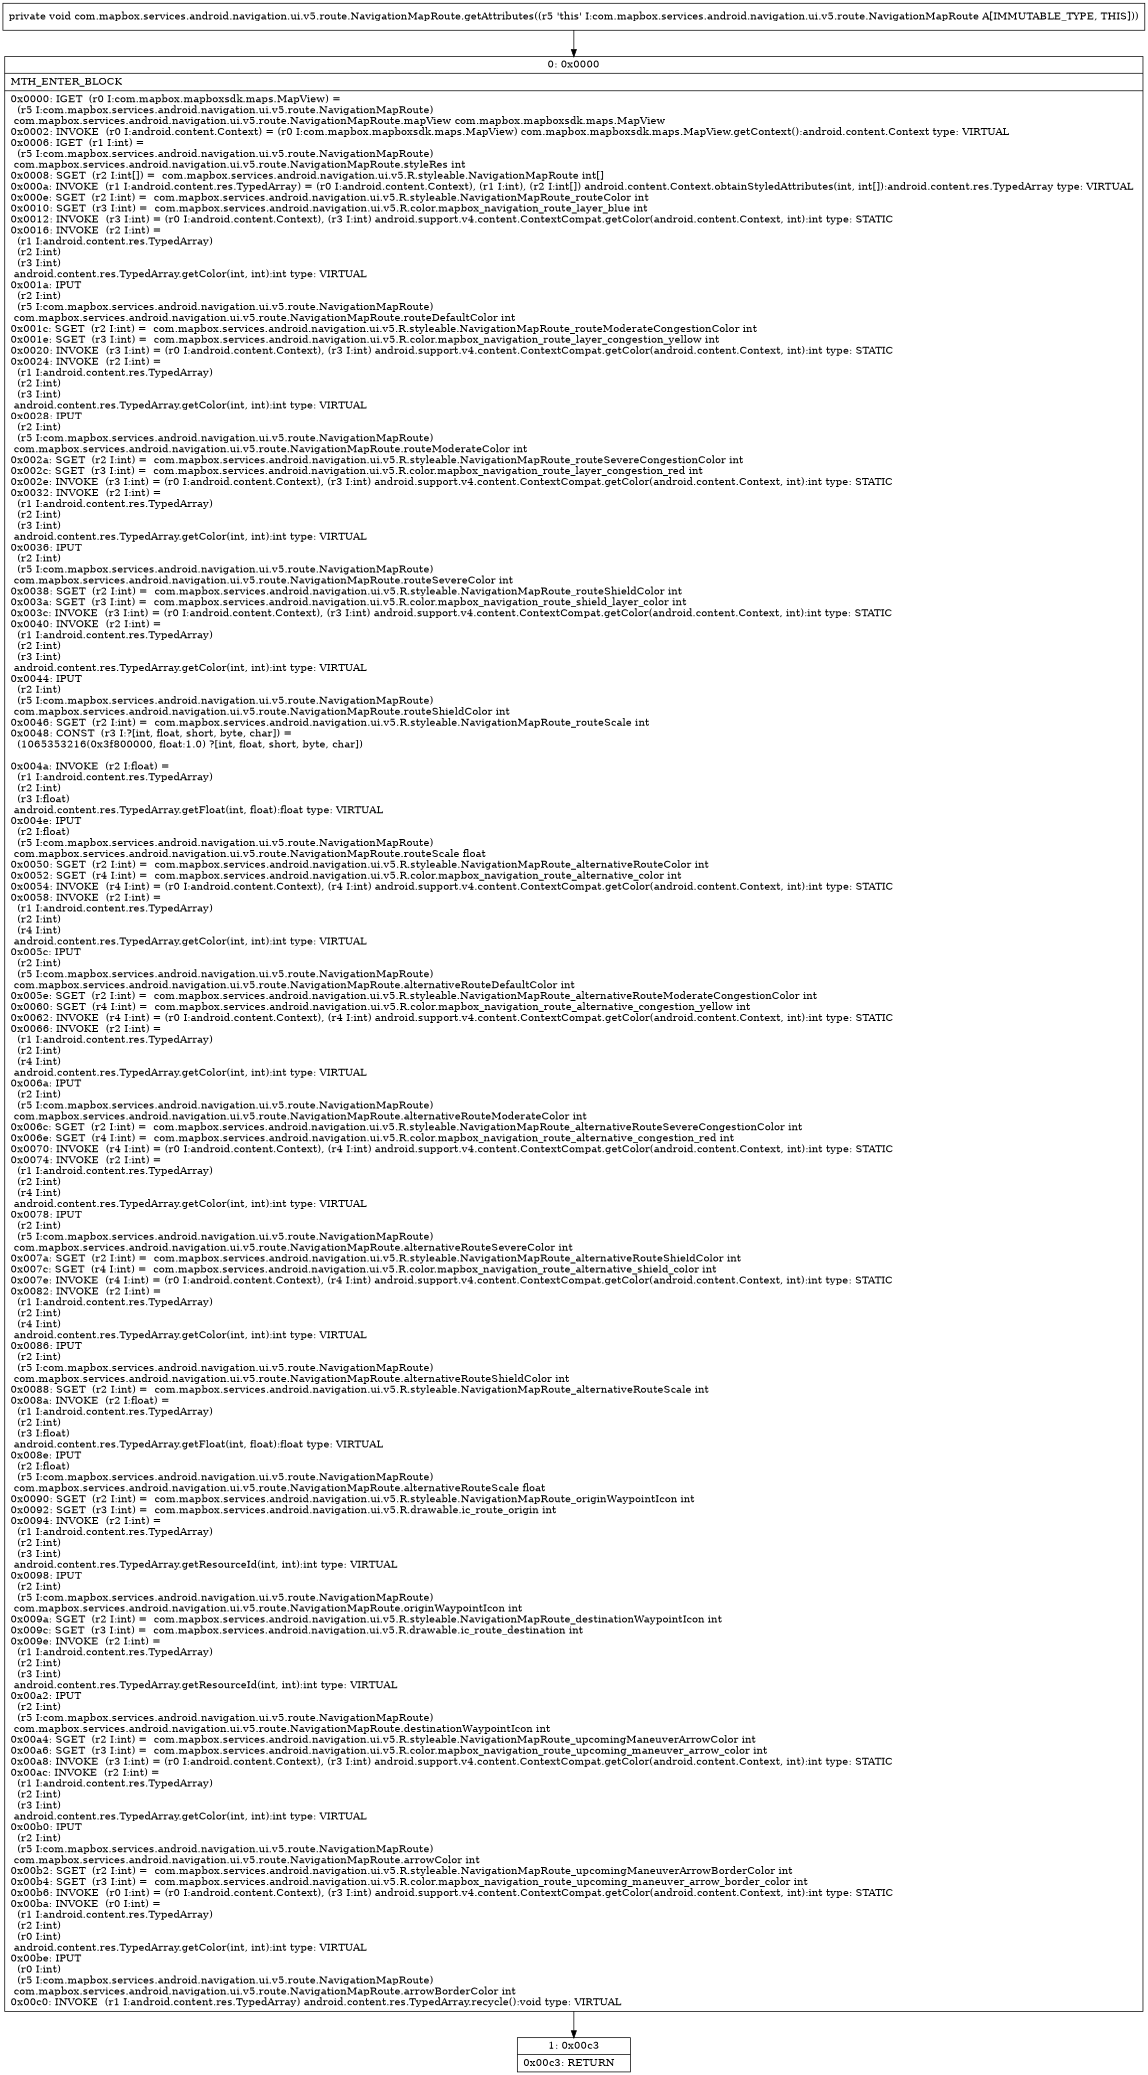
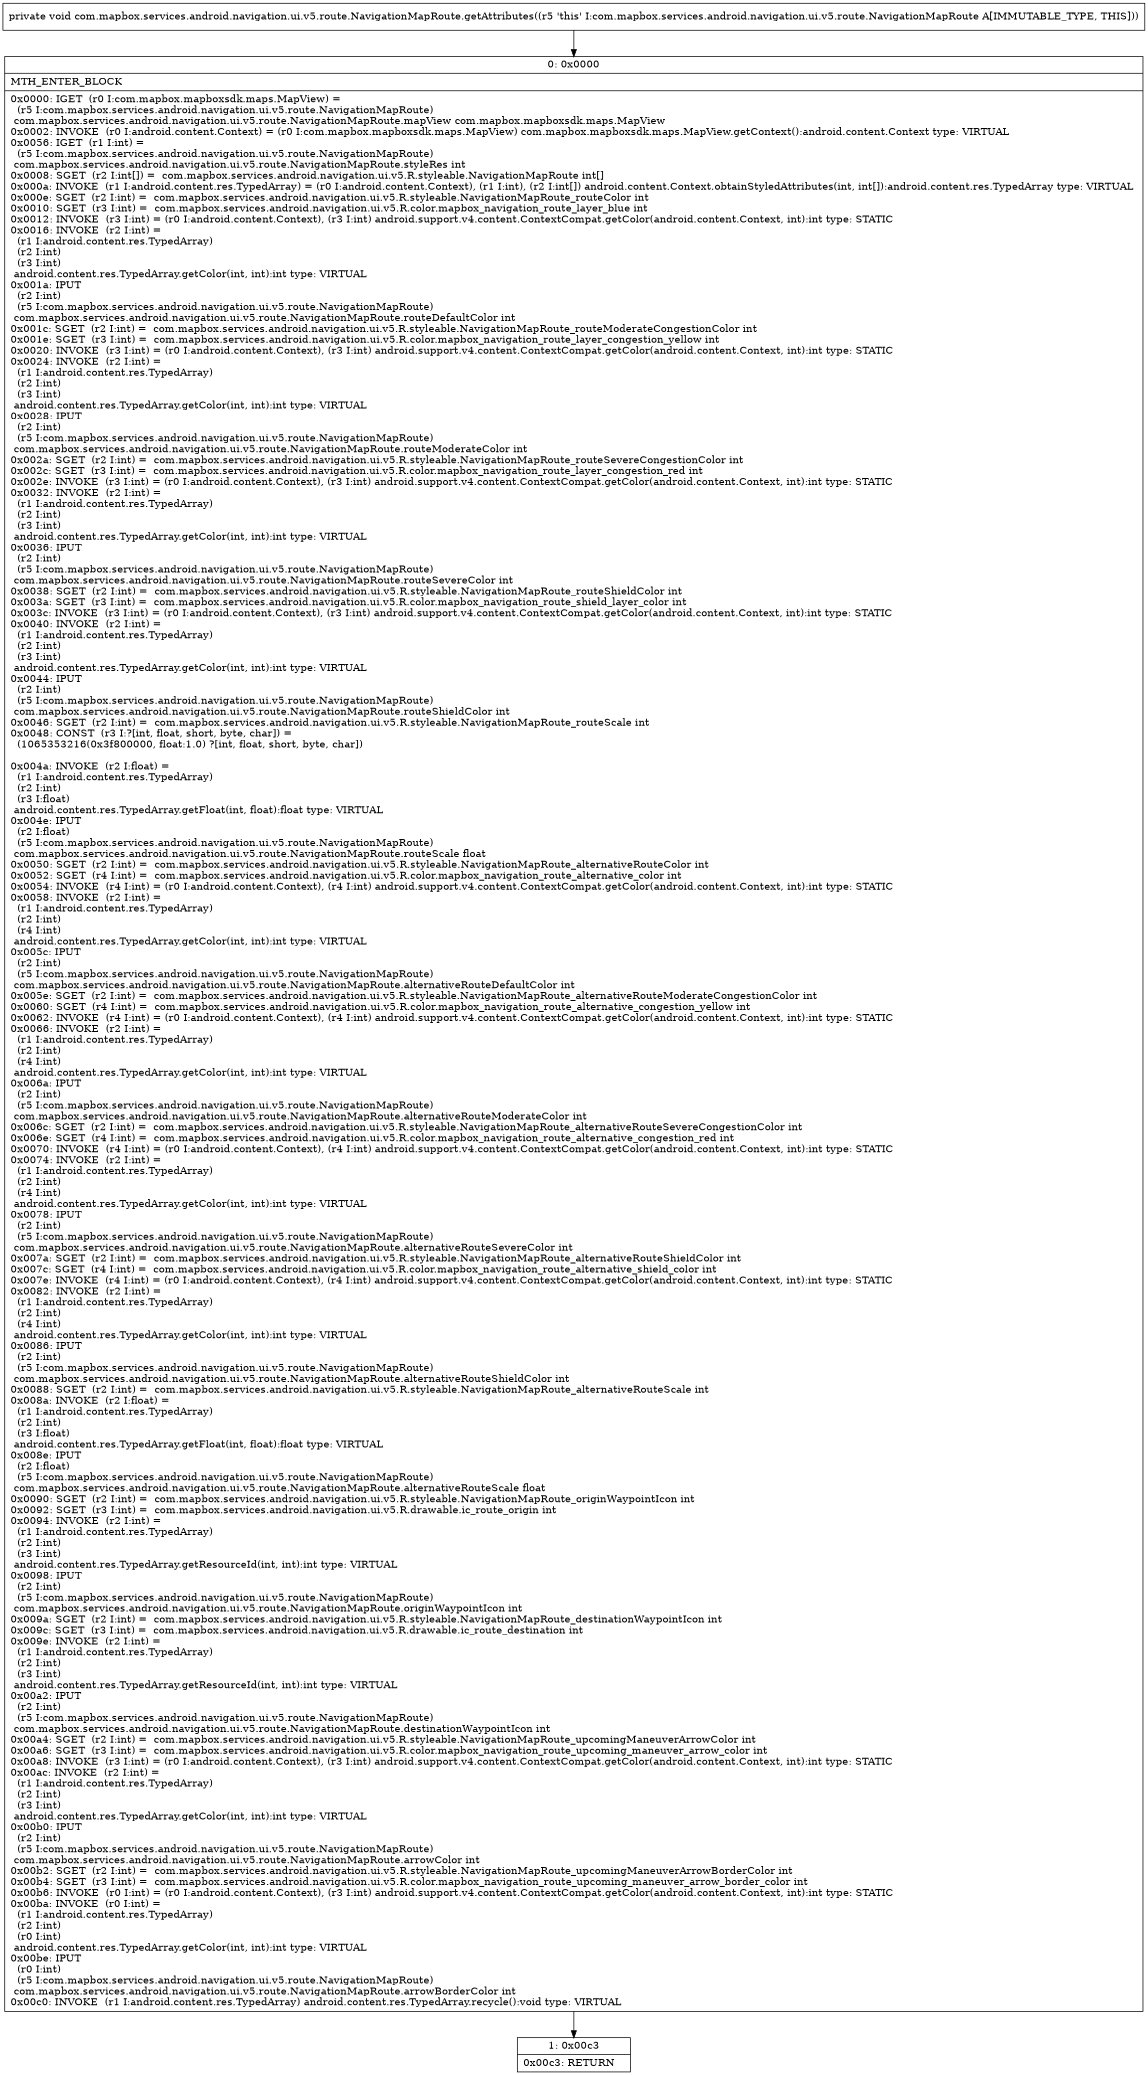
node "0: 0x0000": text "0x0006: IGET  (r1 I:int) =" -> "0x0056: IGET  (r1 I:int) ="
